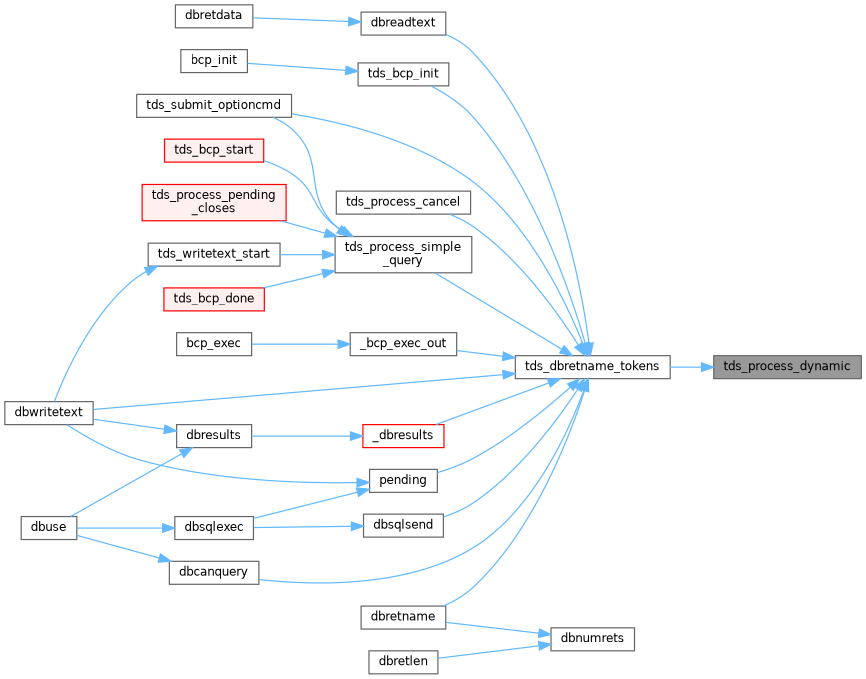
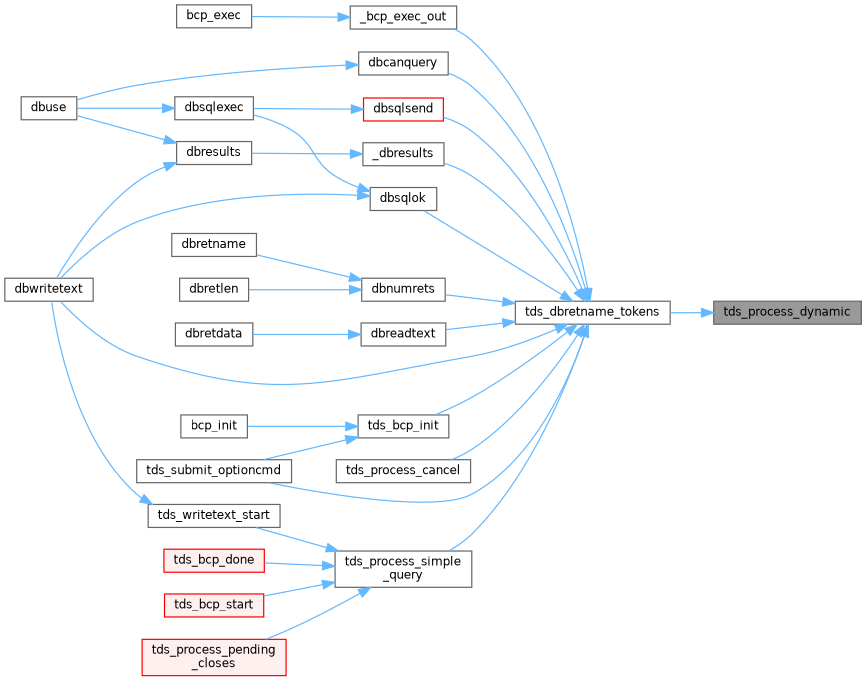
edge "tds_submit_optioncmd" -> "tds_process_simple _query": now "tds_submit_optioncmd" -> "tds_bcp_init"
node "_dbresults": color red -> grey40
node "pending": label "pending" -> "dbsqlok"
edge "dbretname" -> "tds_dbretname_tokens": now "dbnumrets" -> "tds_dbretname_tokens"
node "dbsqlsend": color grey40 -> red
